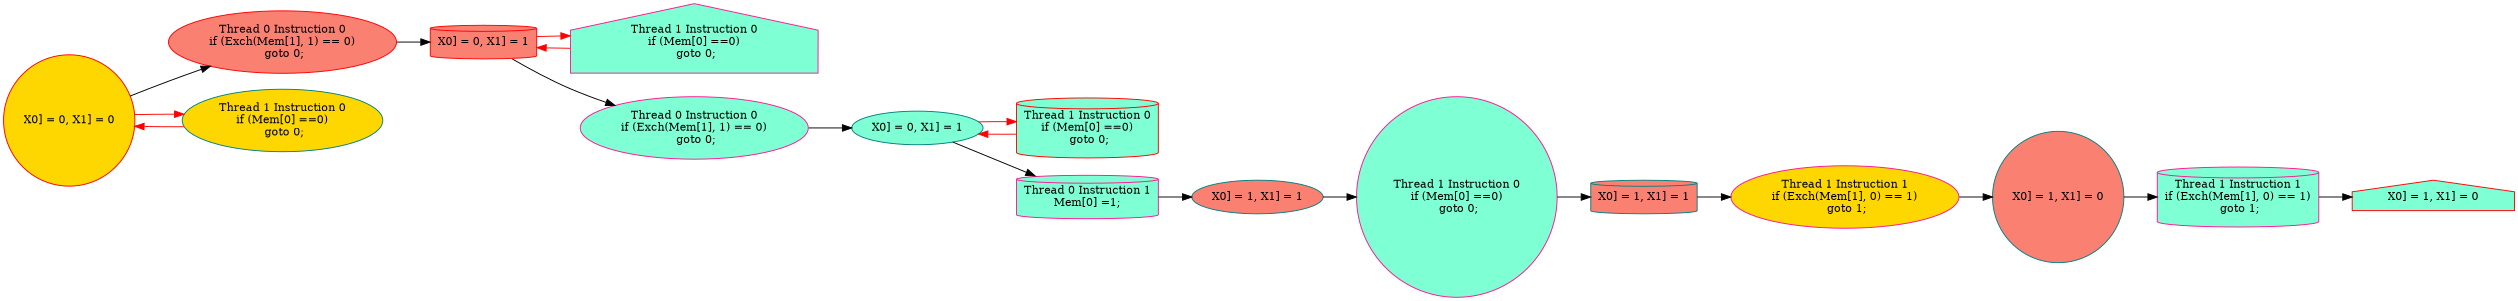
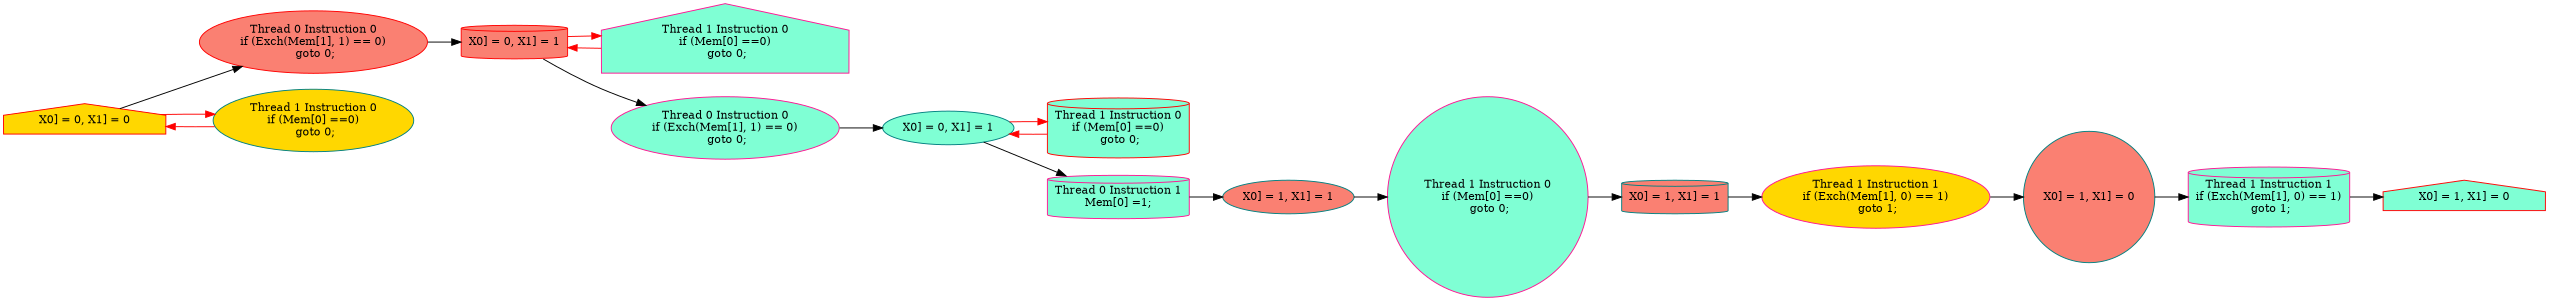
node "X0] = 0, X1] = 0": shape circle -> house
